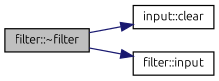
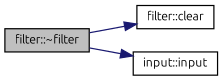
node "input::clear": label "input::clear" -> "filter::clear"
node "filter::input": label "filter::input" -> "input::input"
